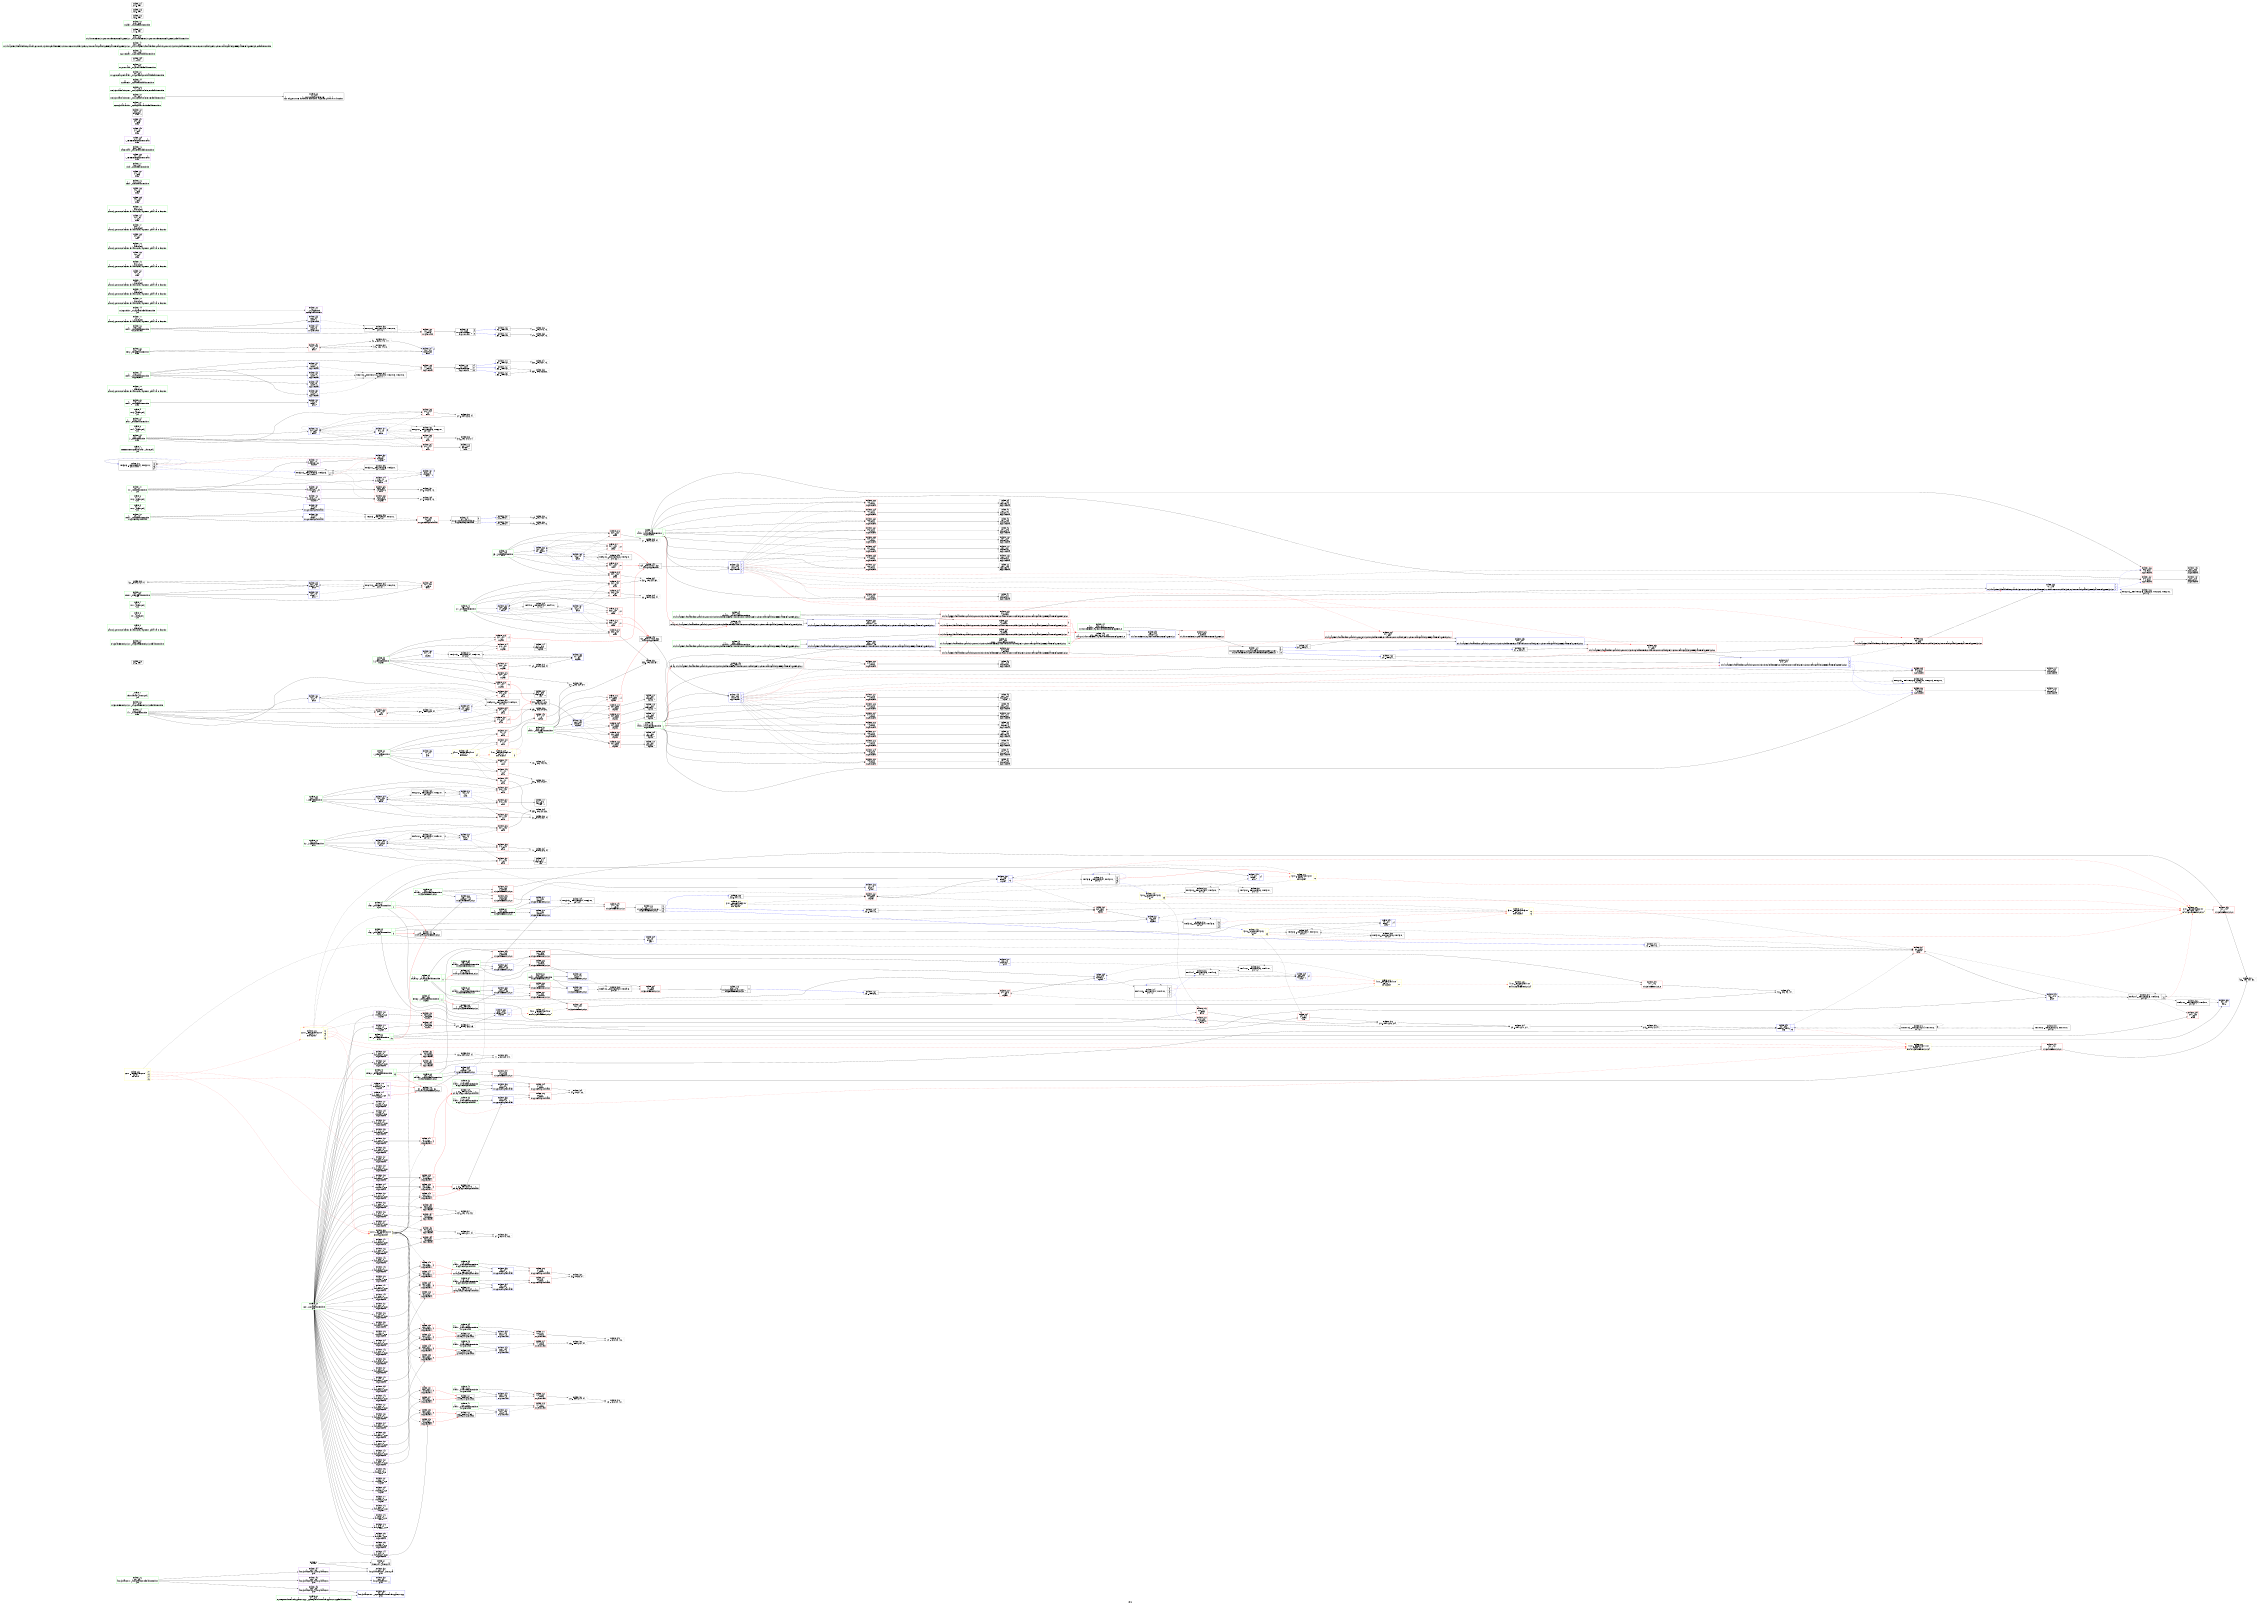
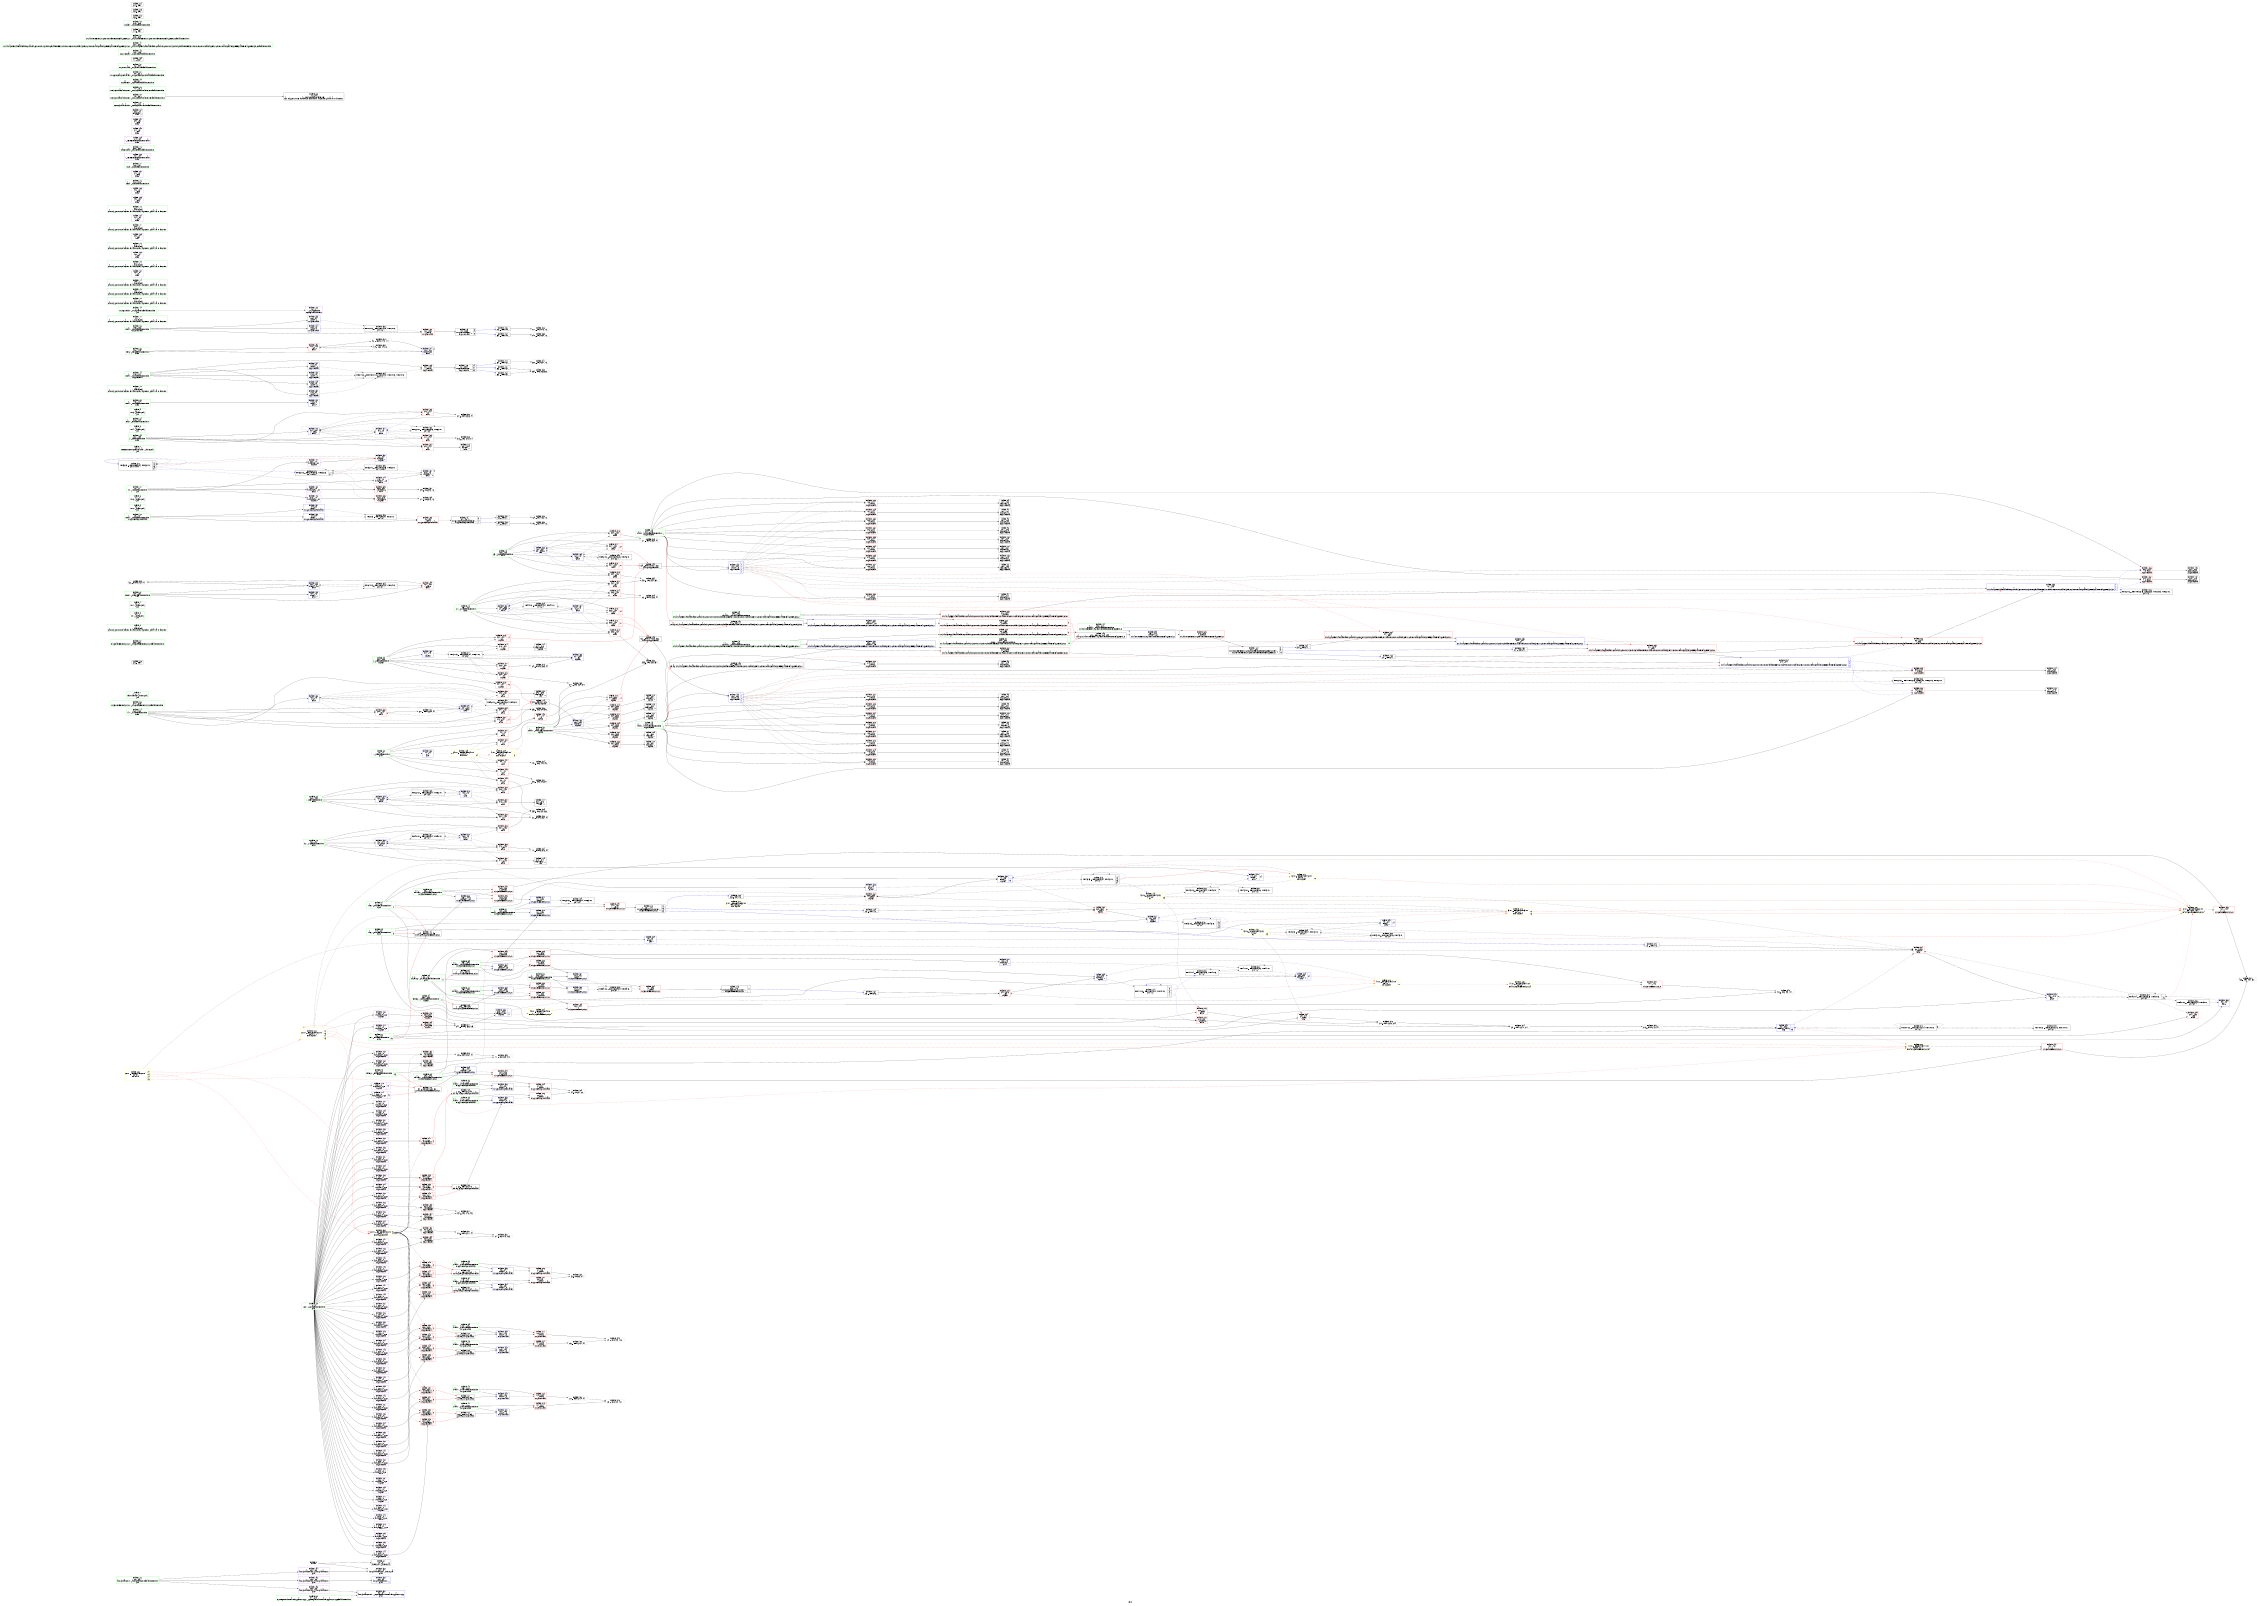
node "NodeID: 95": text "_Z8ios" -> "_Z8przecinaii"
